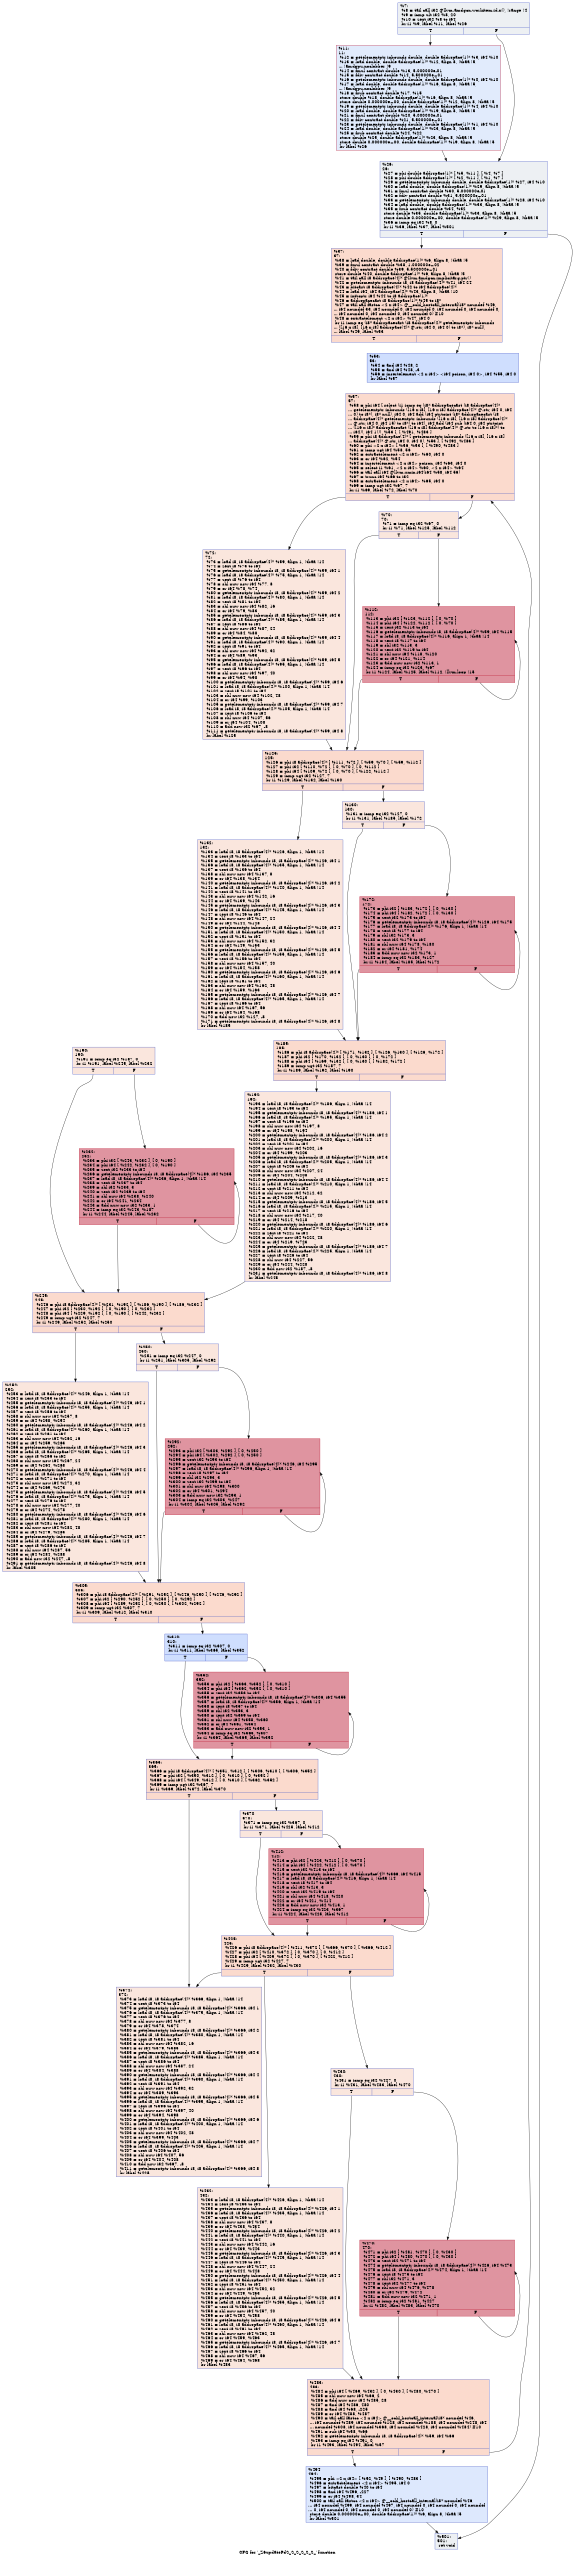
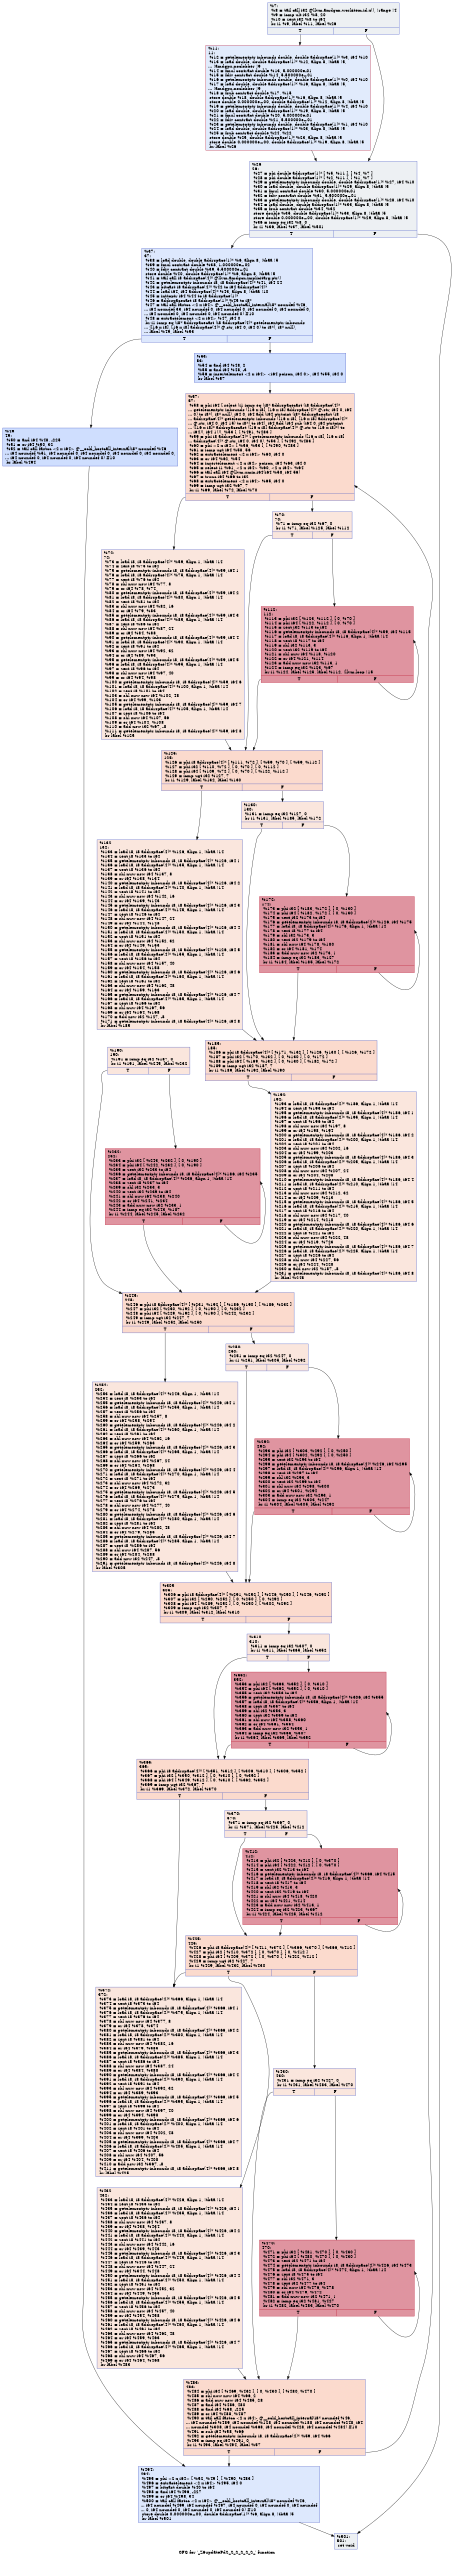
node "%37:": fillcolor #f7ac8e70 -> #b2ccfb70
node "%49:": added
node "%310:": fillcolor #93b5fe70 -> #f3c7b170
node "%432:": text "%449 = or i64 %444, %448" -> "%449 = or i64 %344, %448"
